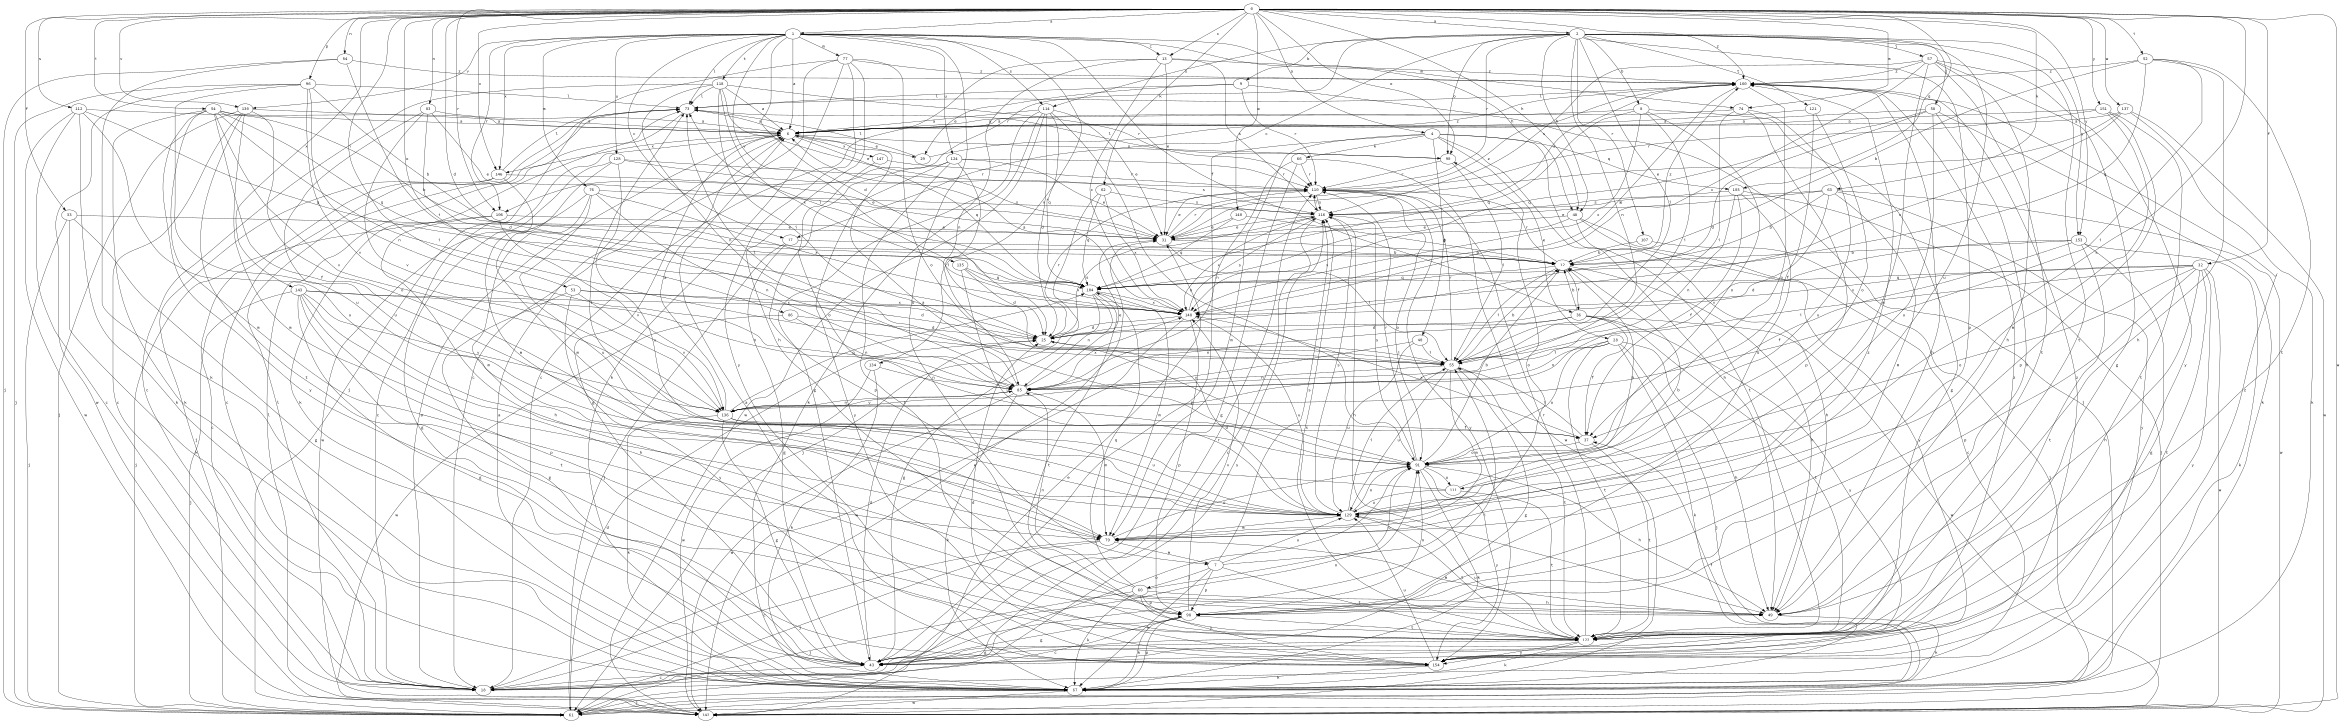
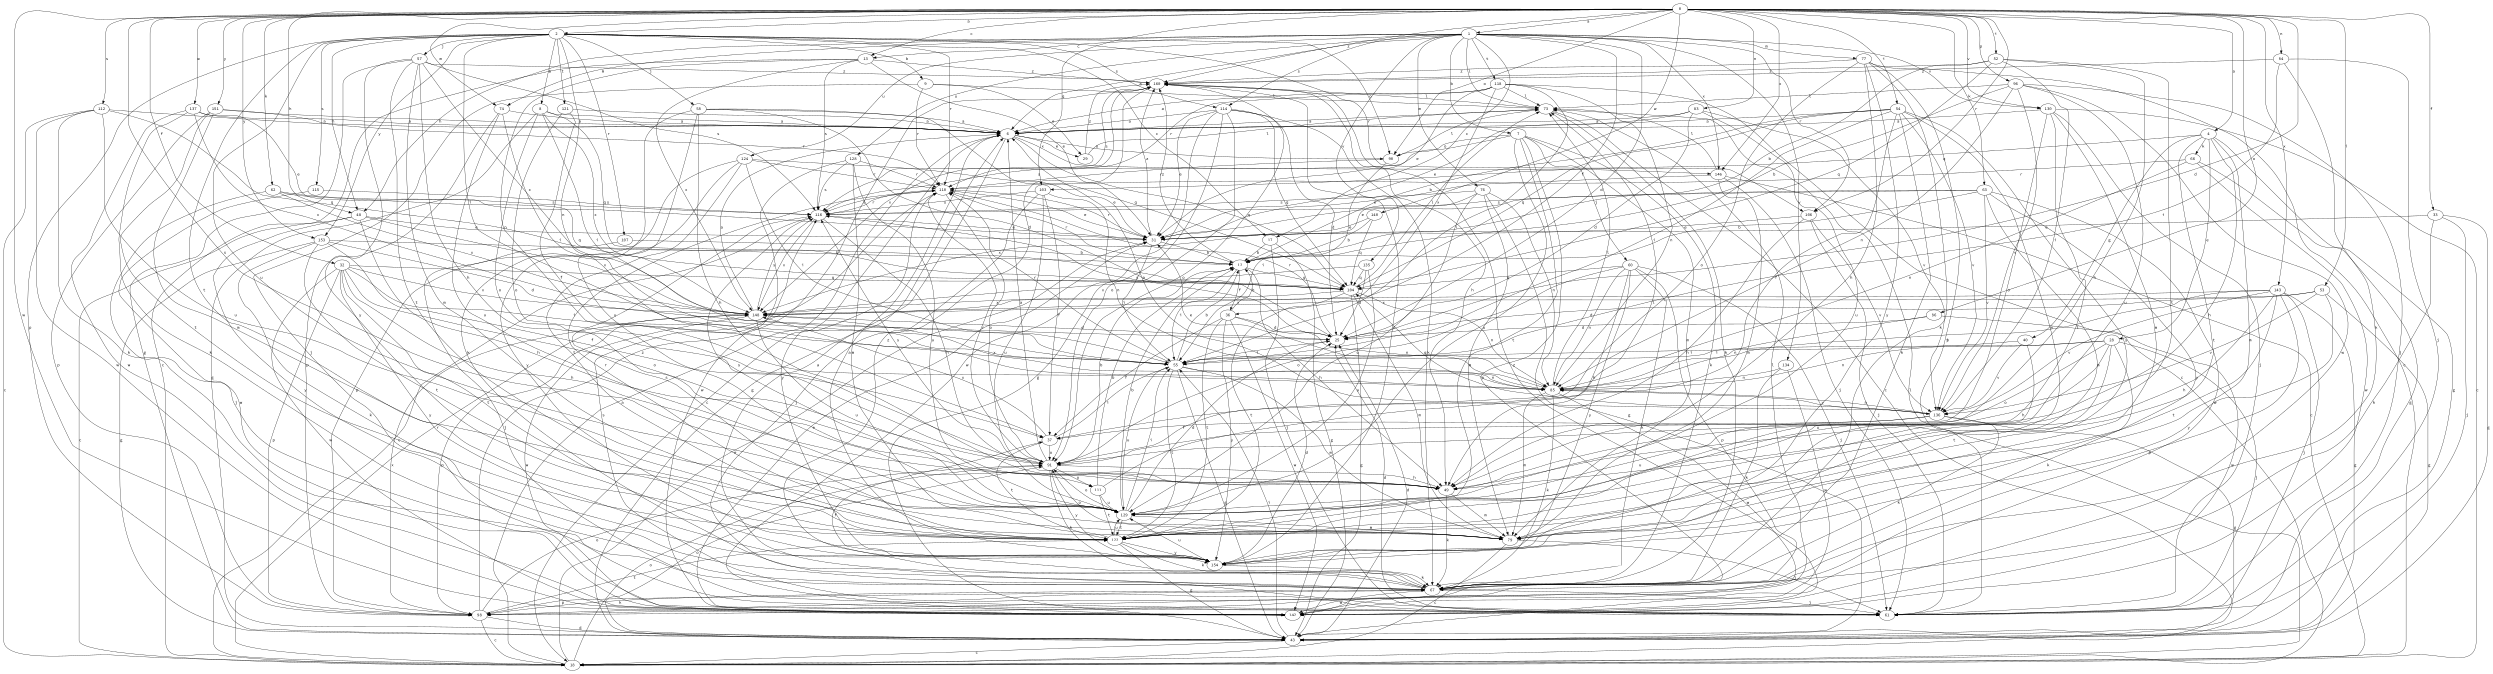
node "147": removed
node "115": added
edge "79" -> "7": reversed
